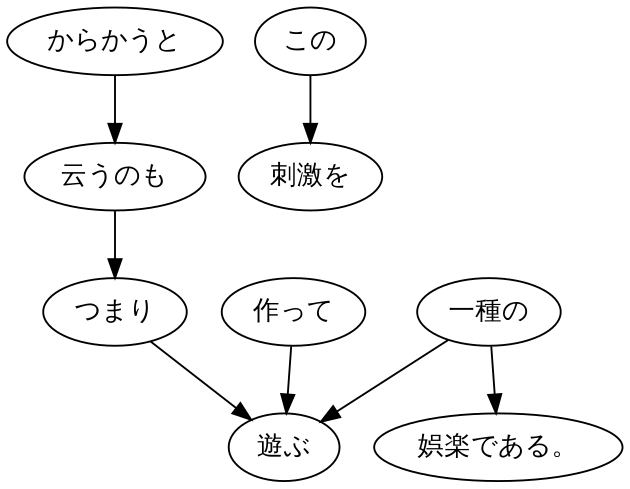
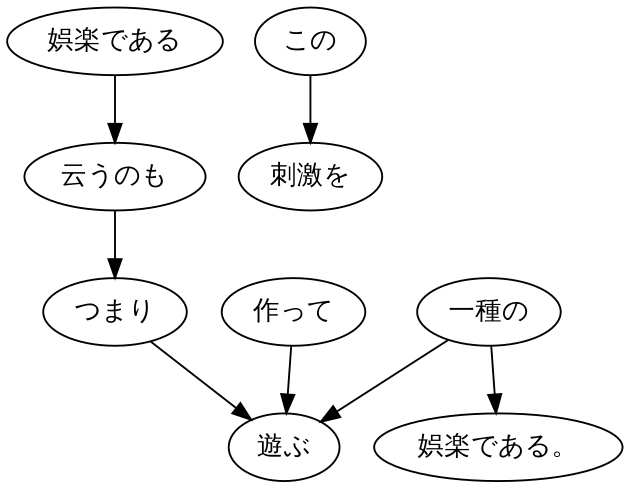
node "からかうと": label "からかうと" -> "娯楽である"
